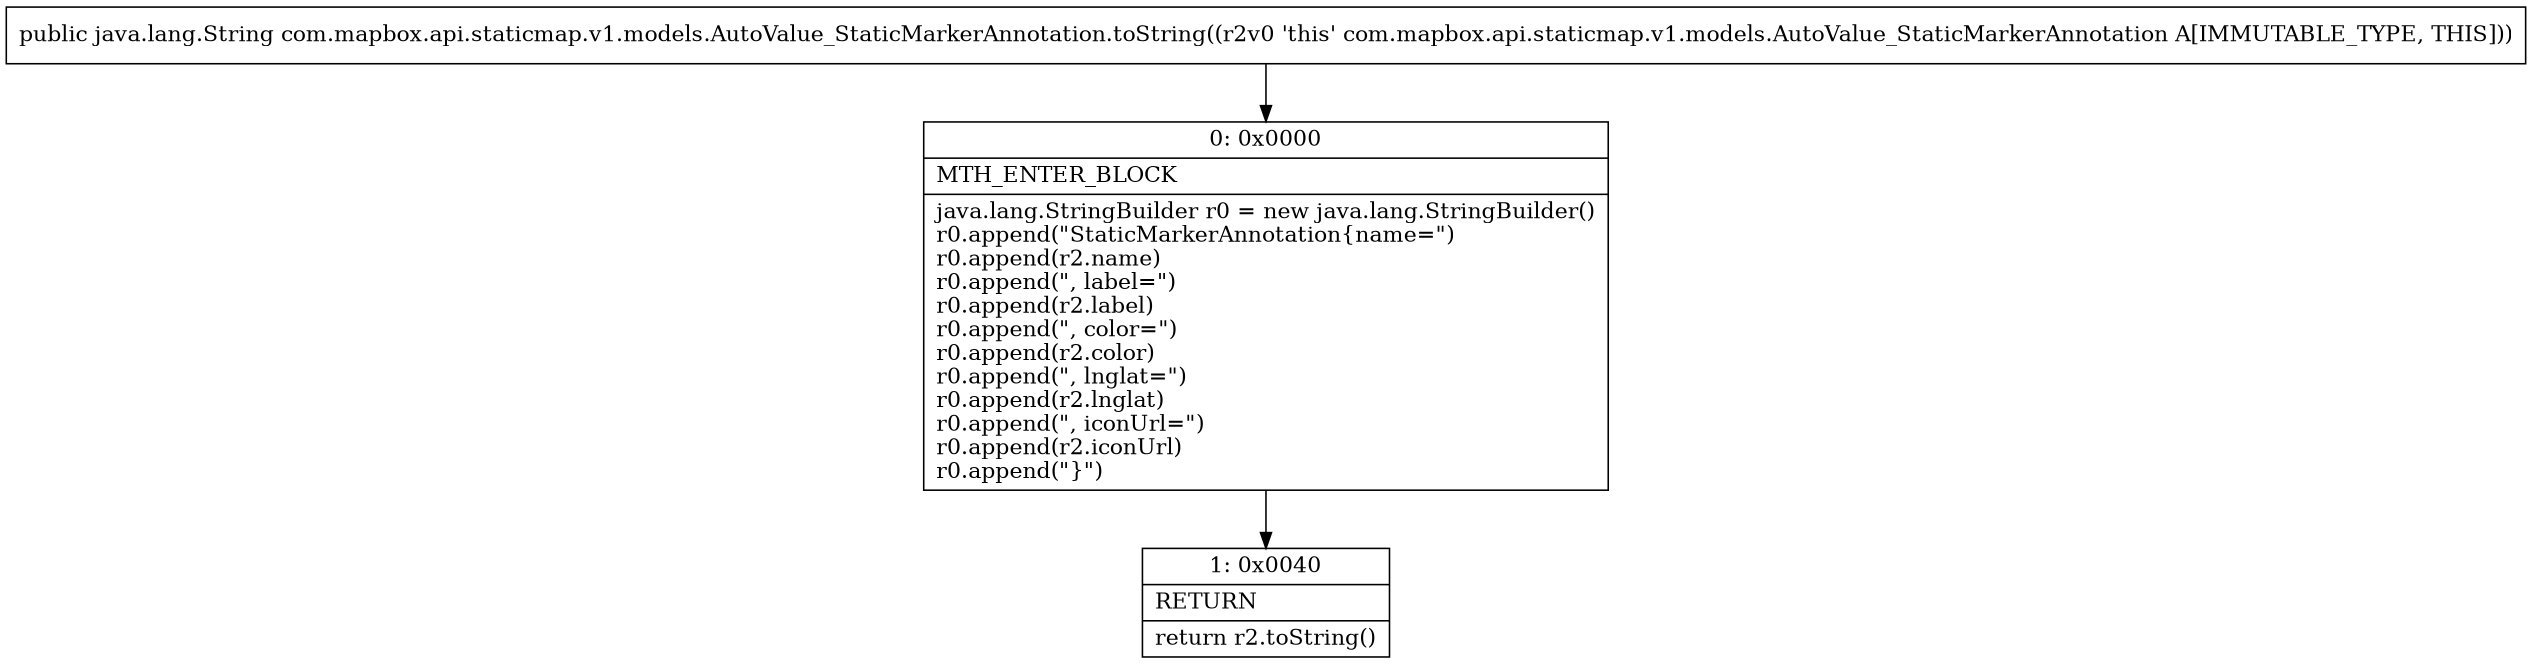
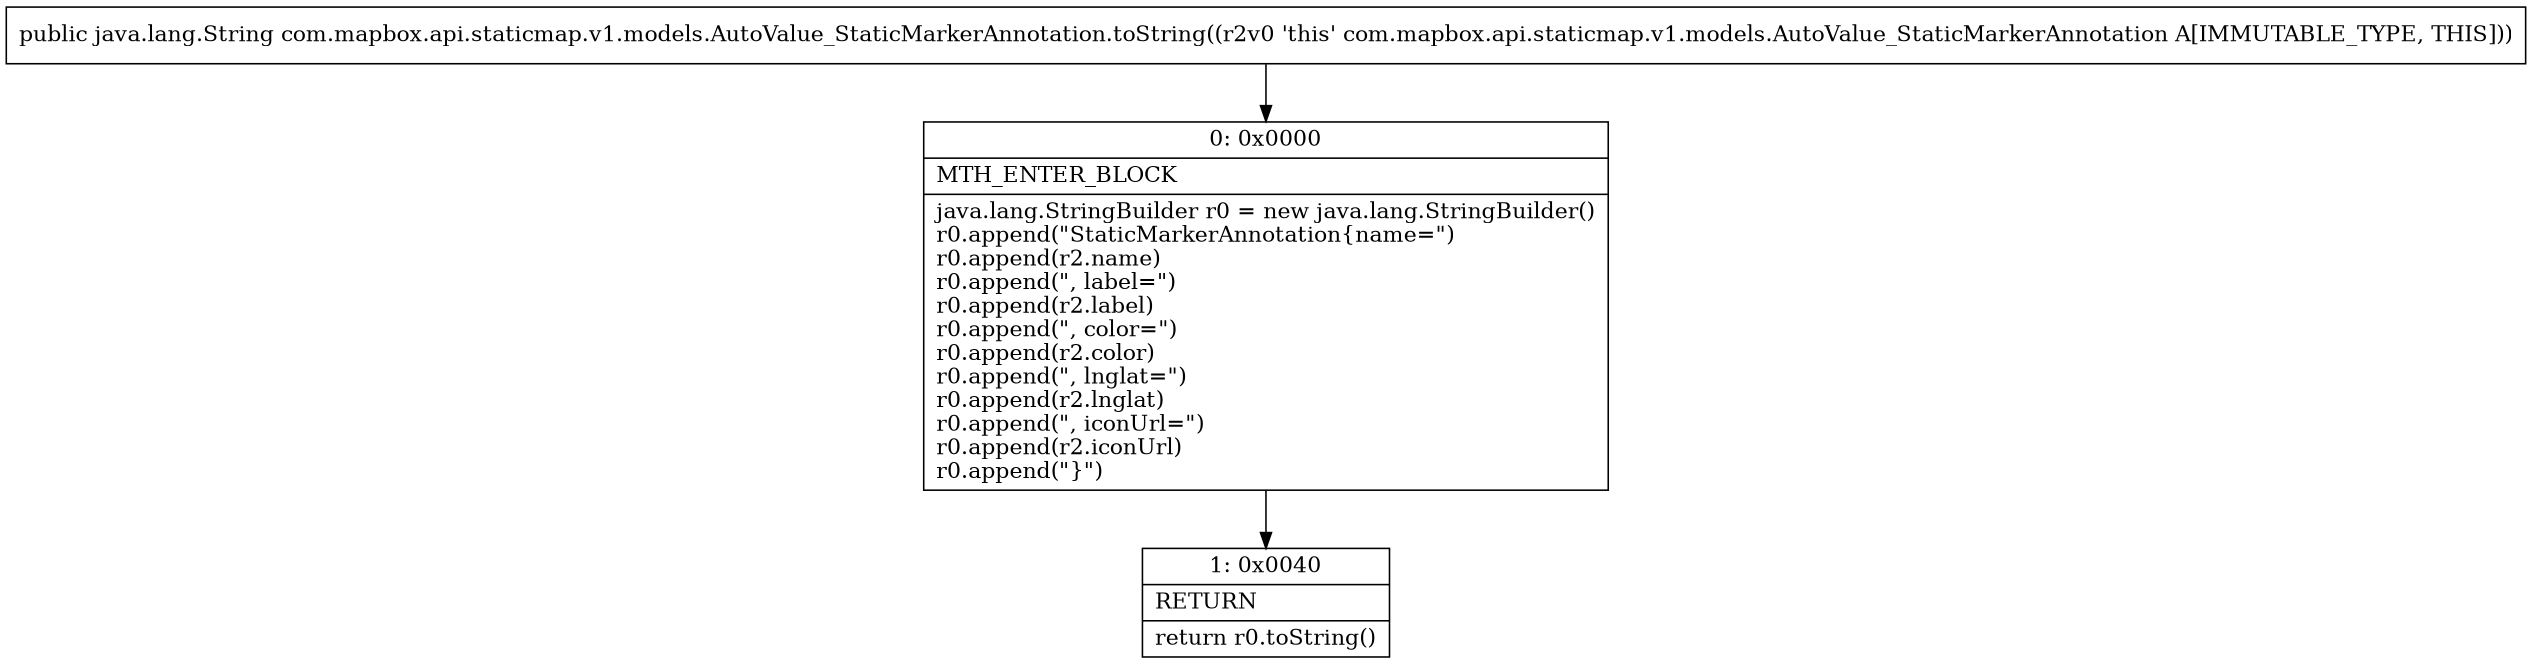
node "1: 0x0040": text "return r2.toString()" -> "return r0.toString()"
